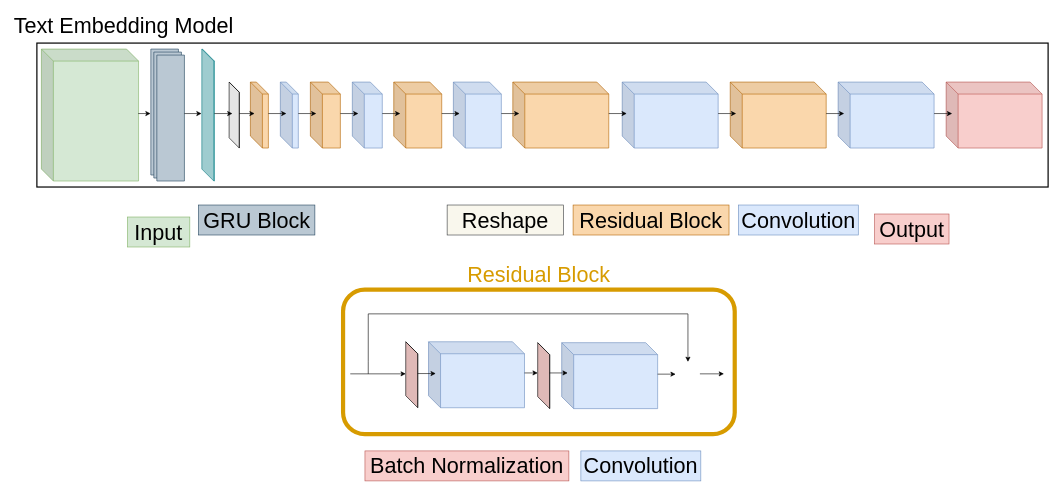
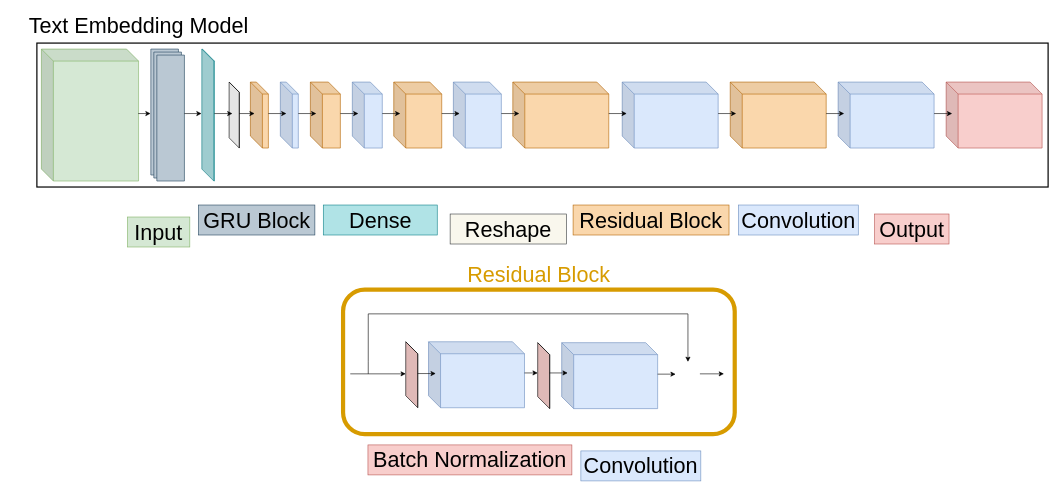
node "Text Embedding Model": moved (124, 25) -> (139, 25)
node "Dense": added
node "Reshape": moved (506, 220) -> (509, 229)
node "Batch Normalization": moved (467, 466) -> (470, 460)
